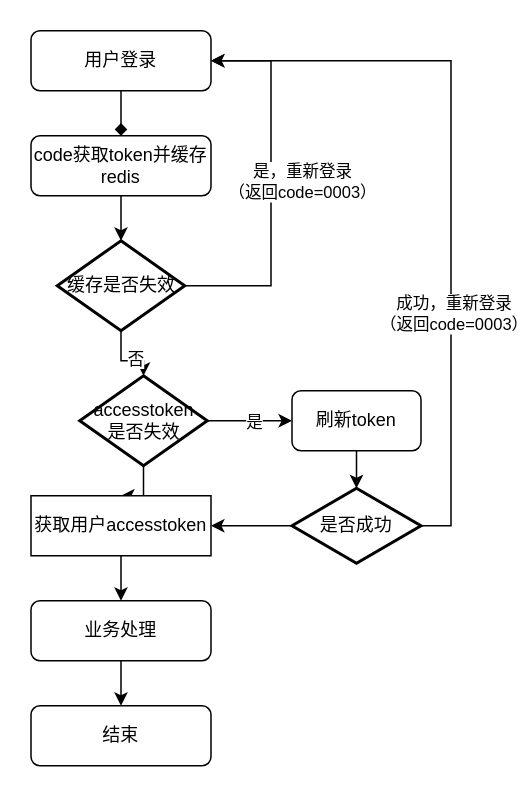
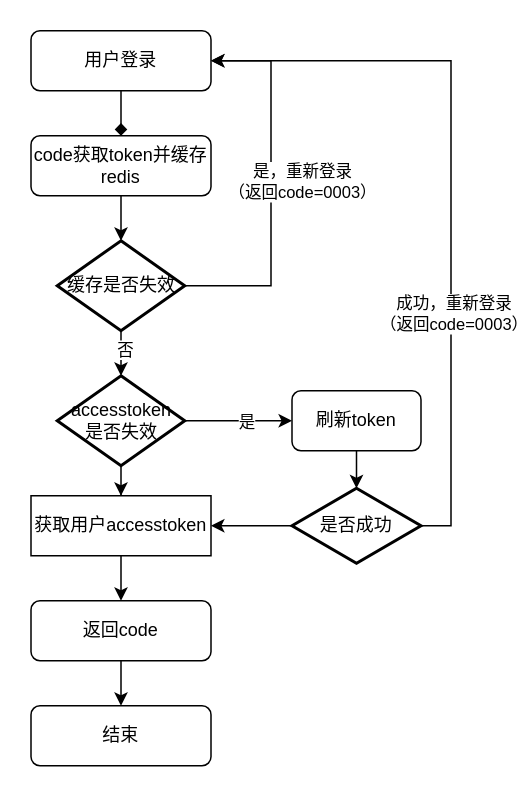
node "accesstoken 是否失效": moved (143, 421) -> (121, 421)
node "业务处理": label "业务处理" -> "返回code"
